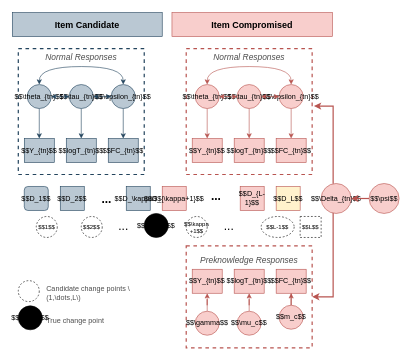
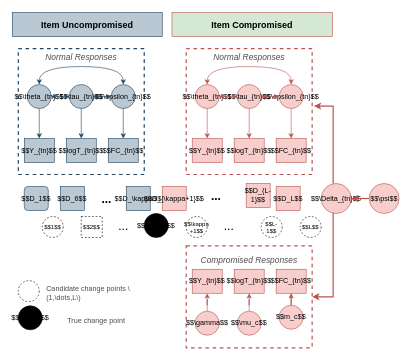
node "Item Candidate": label "Item Candidate" -> "Item Uncompromised"
node "Item Compromised": fillcolor #f8cecc -> #d5e8d4
node "$$D_2$$": label "$$D_2$$" -> "$$D_6$$"
node "$$D_{L-1}$$": moved (252, 198) -> (258, 195)
node "$$D_L$$": fillcolor #fff2cc -> #f8cecc
node "$$1$$": moved (47, 227) -> (53, 227)
node "$$2$$": shape ellipse -> rectangle
node "$$L-1$$": size 33x21 -> 21x21
node "$$L$$": shape rectangle -> ellipse
node "Preknowledge Responses": label "Preknowledge Responses" -> "Compromised Responses"
node "True change point": moved (81, 321) -> (102, 321)
